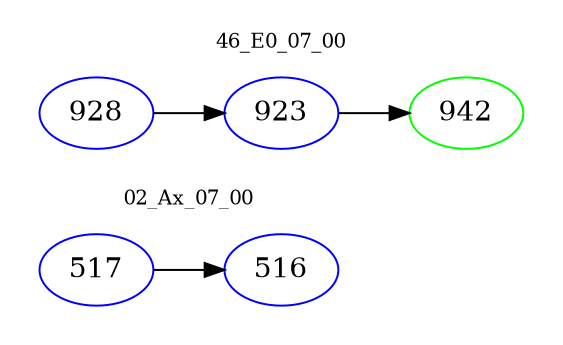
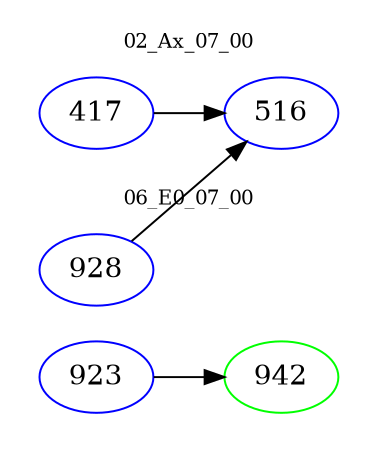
cluster "46_E0_07_00": label "46_E0_07_00" -> "06_E0_07_00"
edge "928" -> "923": now "928" -> "516"
node "517": label "517" -> "417"
